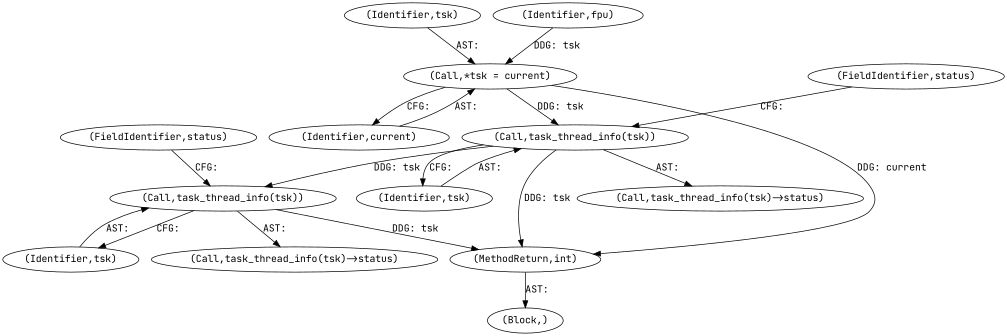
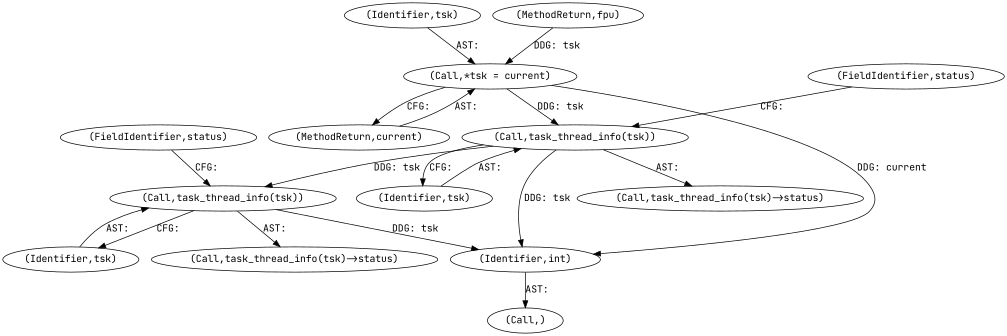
node "(Identifier,fpu)": label "(Identifier,fpu)" -> "(MethodReturn,fpu)"
node "(Identifier,current)": label "(Identifier,current)" -> "(MethodReturn,current)"
node "(MethodReturn,int)": label "(MethodReturn,int)" -> "(Identifier,int)"
node "(Block,)": label "(Block,)" -> "(Call,)"
